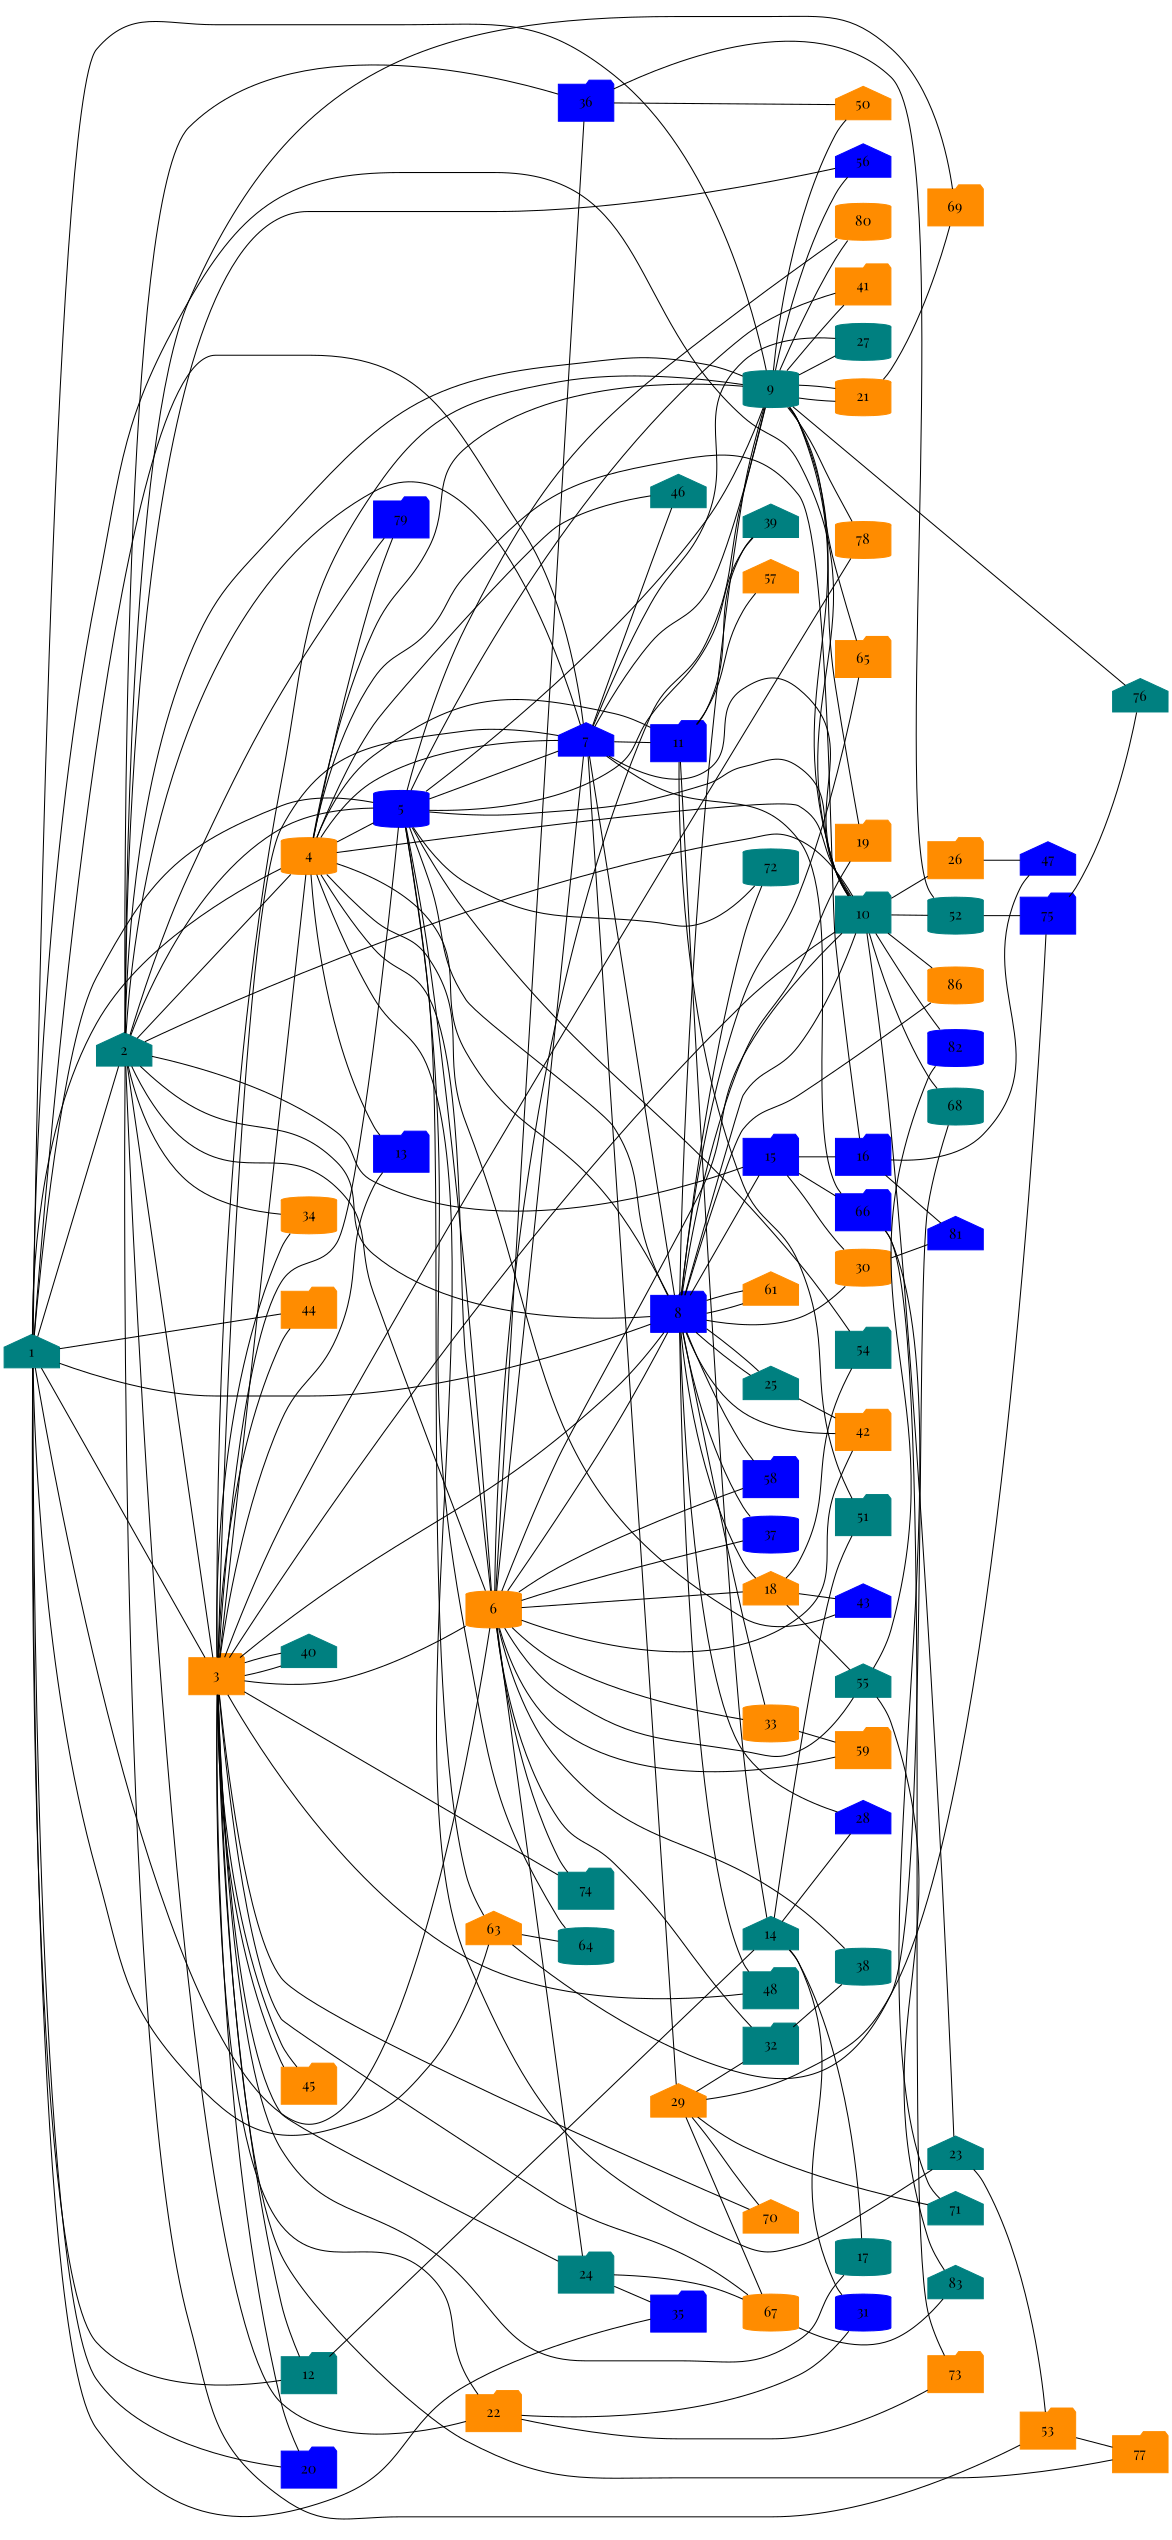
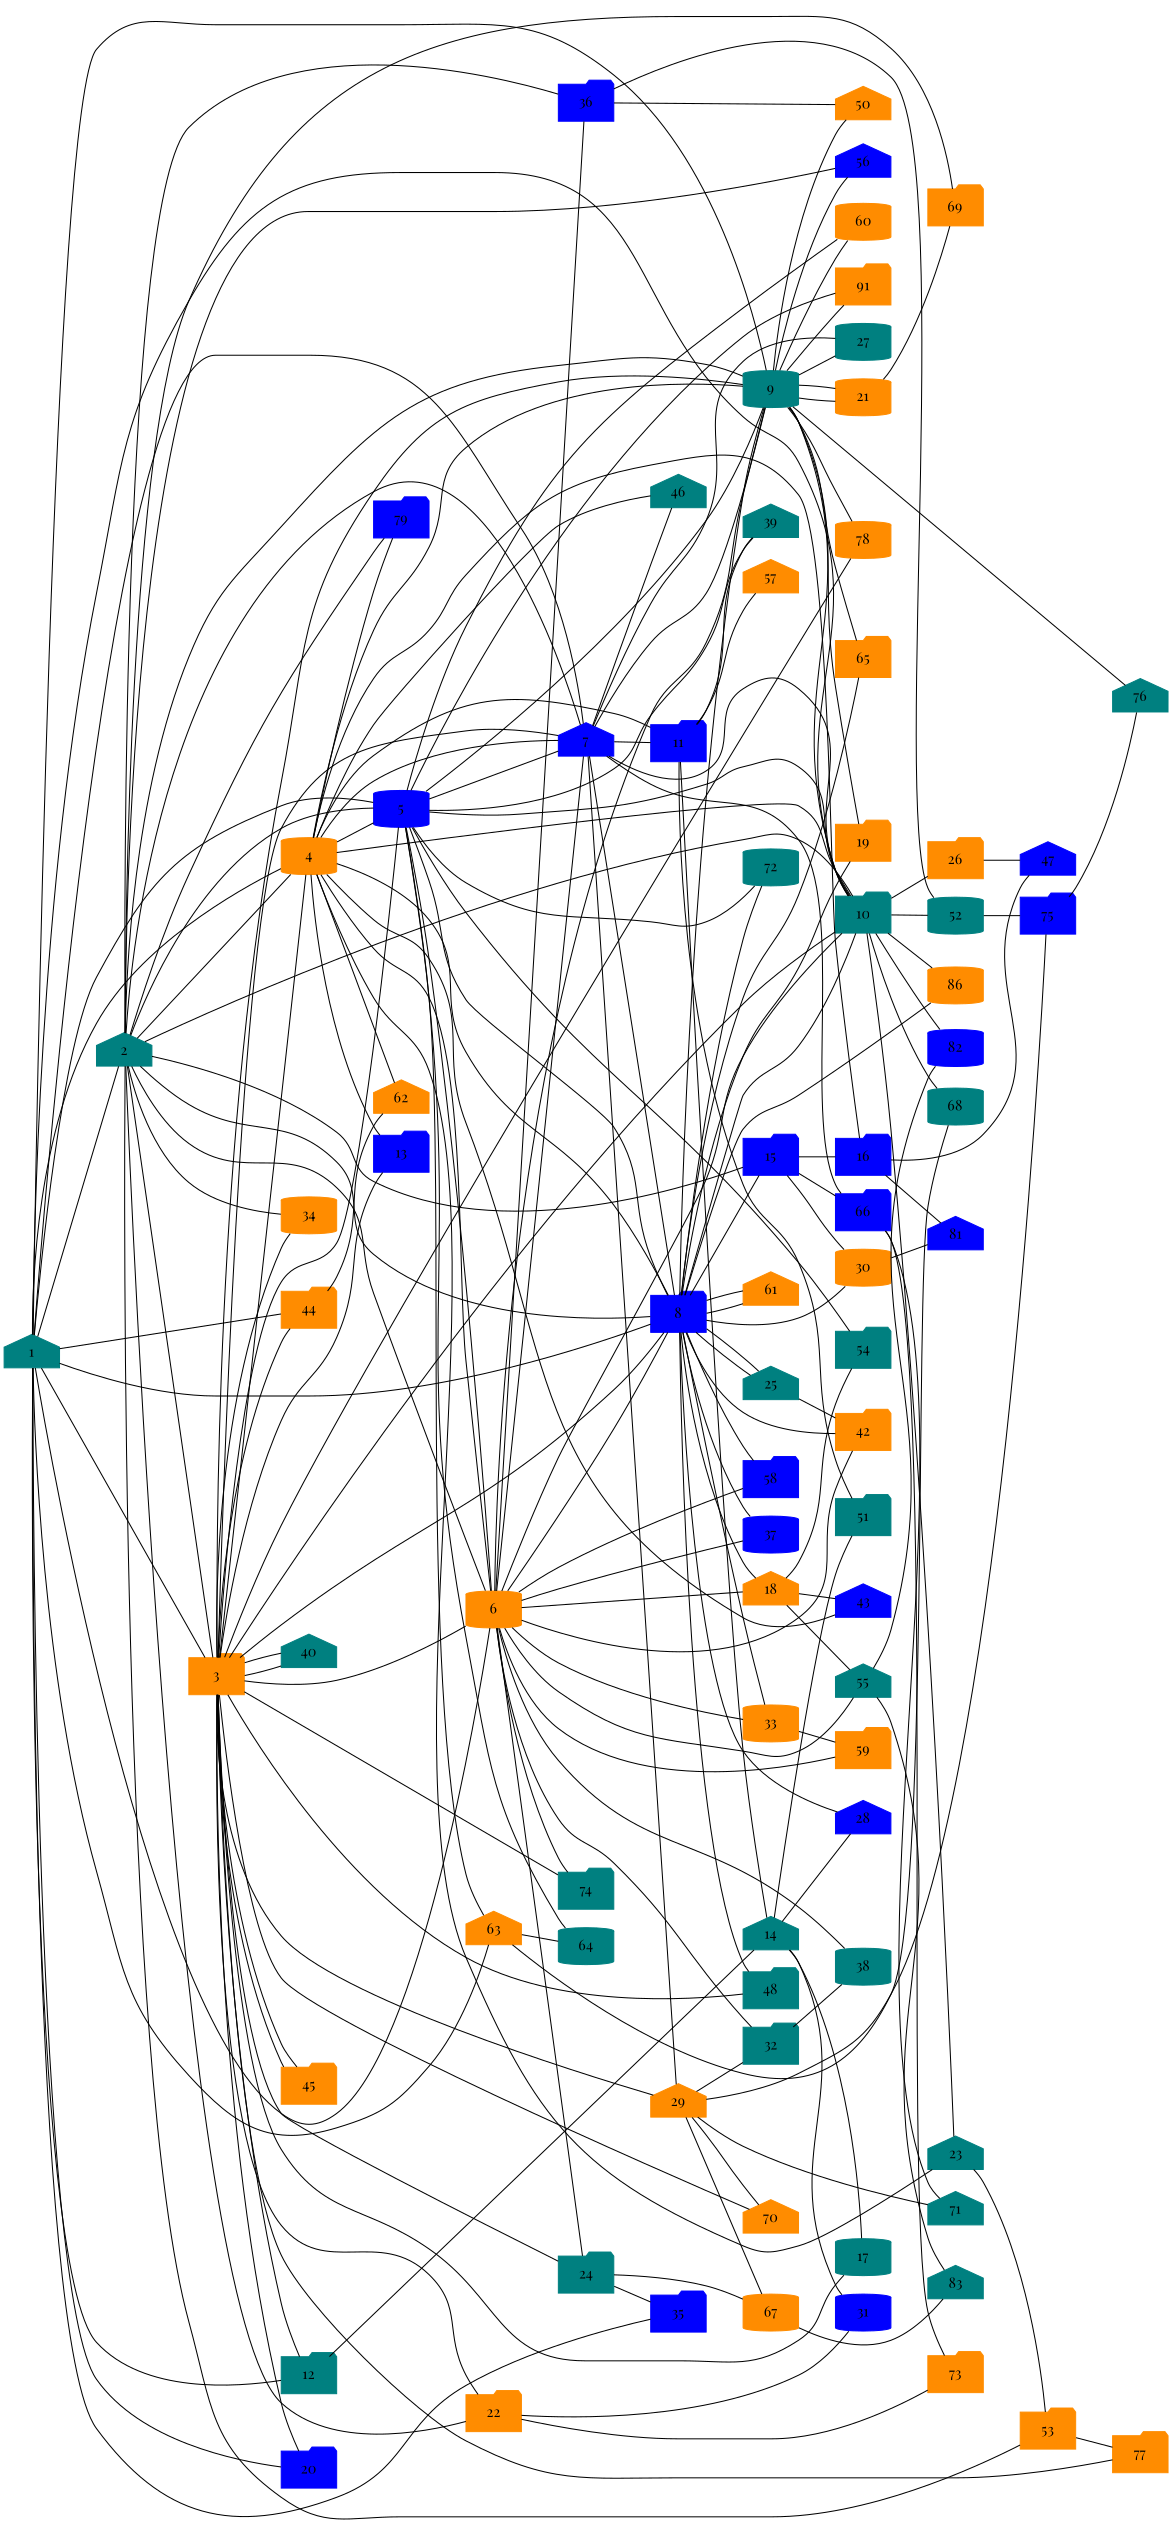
node "80": label "80" -> "60"
node "41": label "41" -> "91"
node "62": added
edge "3" -- "67": now "3" -- "29"
